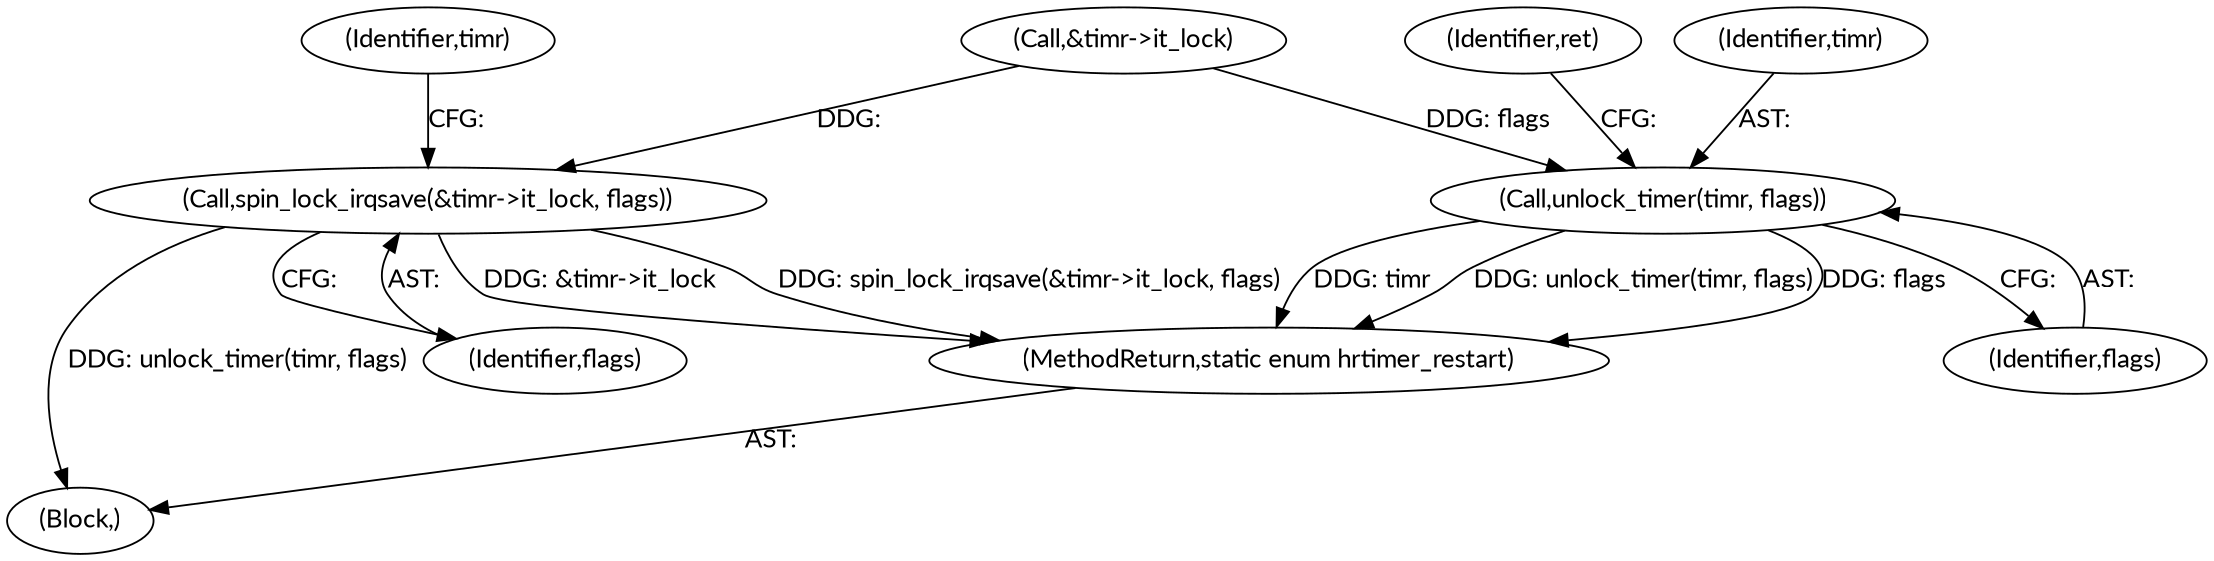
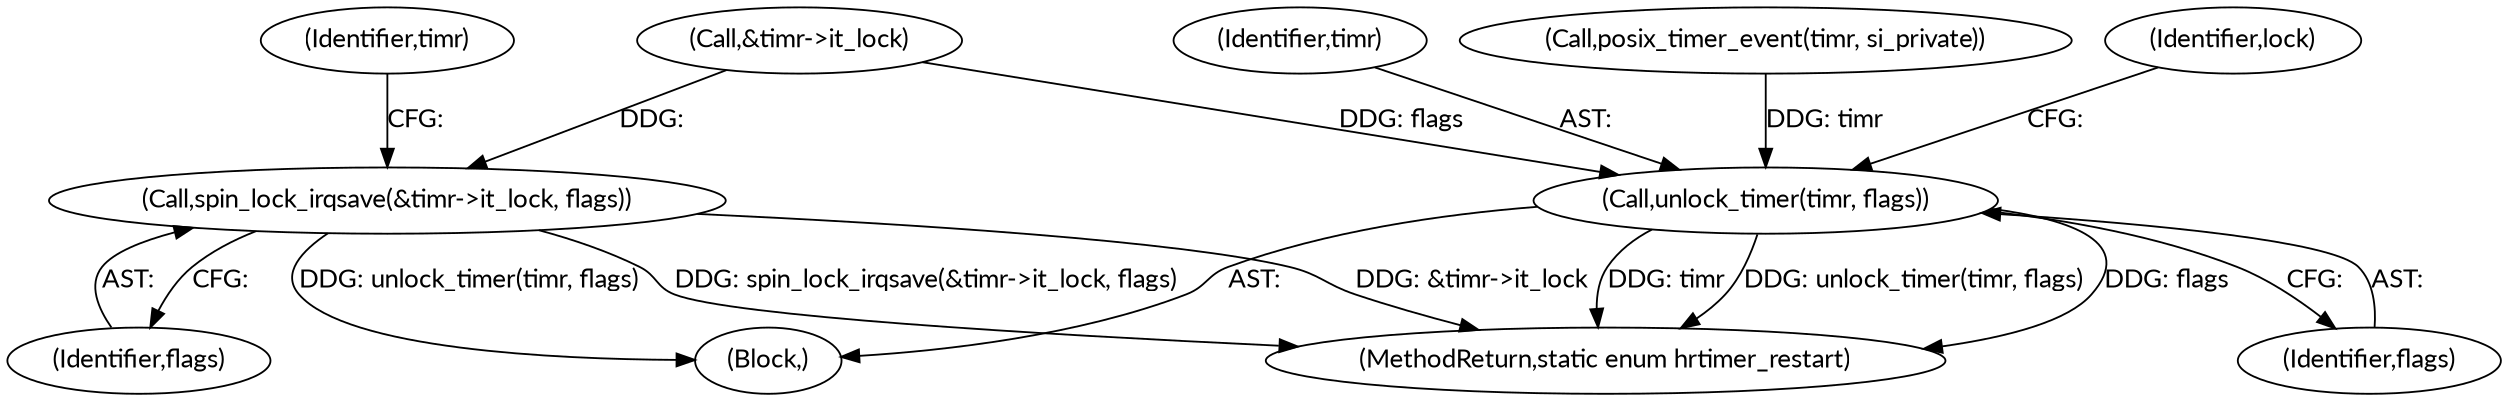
node "(Identifier,ret)": label "(Identifier,ret)" -> "(Identifier,lock)"
node "(Call,posix_timer_event(timr, si_private))": added
edge "(MethodReturn,static enum hrtimer_restart)" -> "(Block,)": now "(Call,unlock_timer(timr, flags))" -> "(Block,)"
